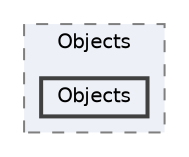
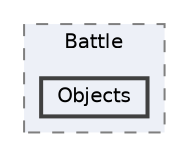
cluster "Objects": label "Objects" -> "Battle"
